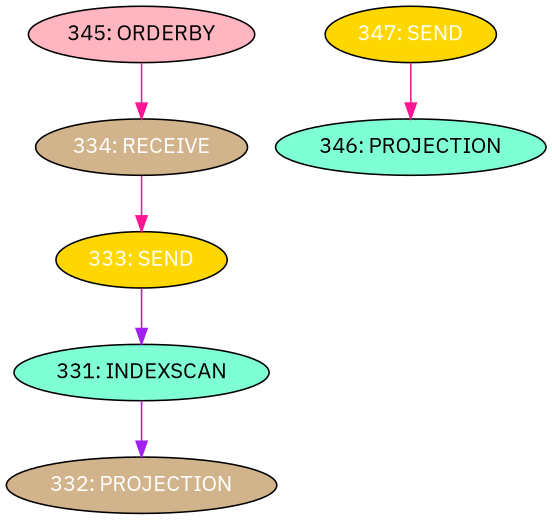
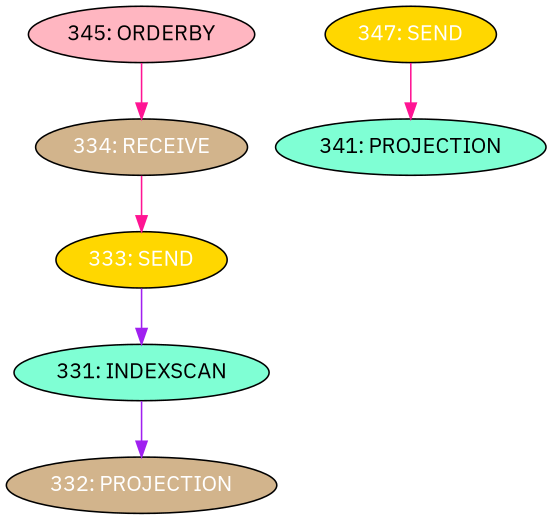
node "346: PROJECTION": label "346: PROJECTION" -> "341: PROJECTION"
